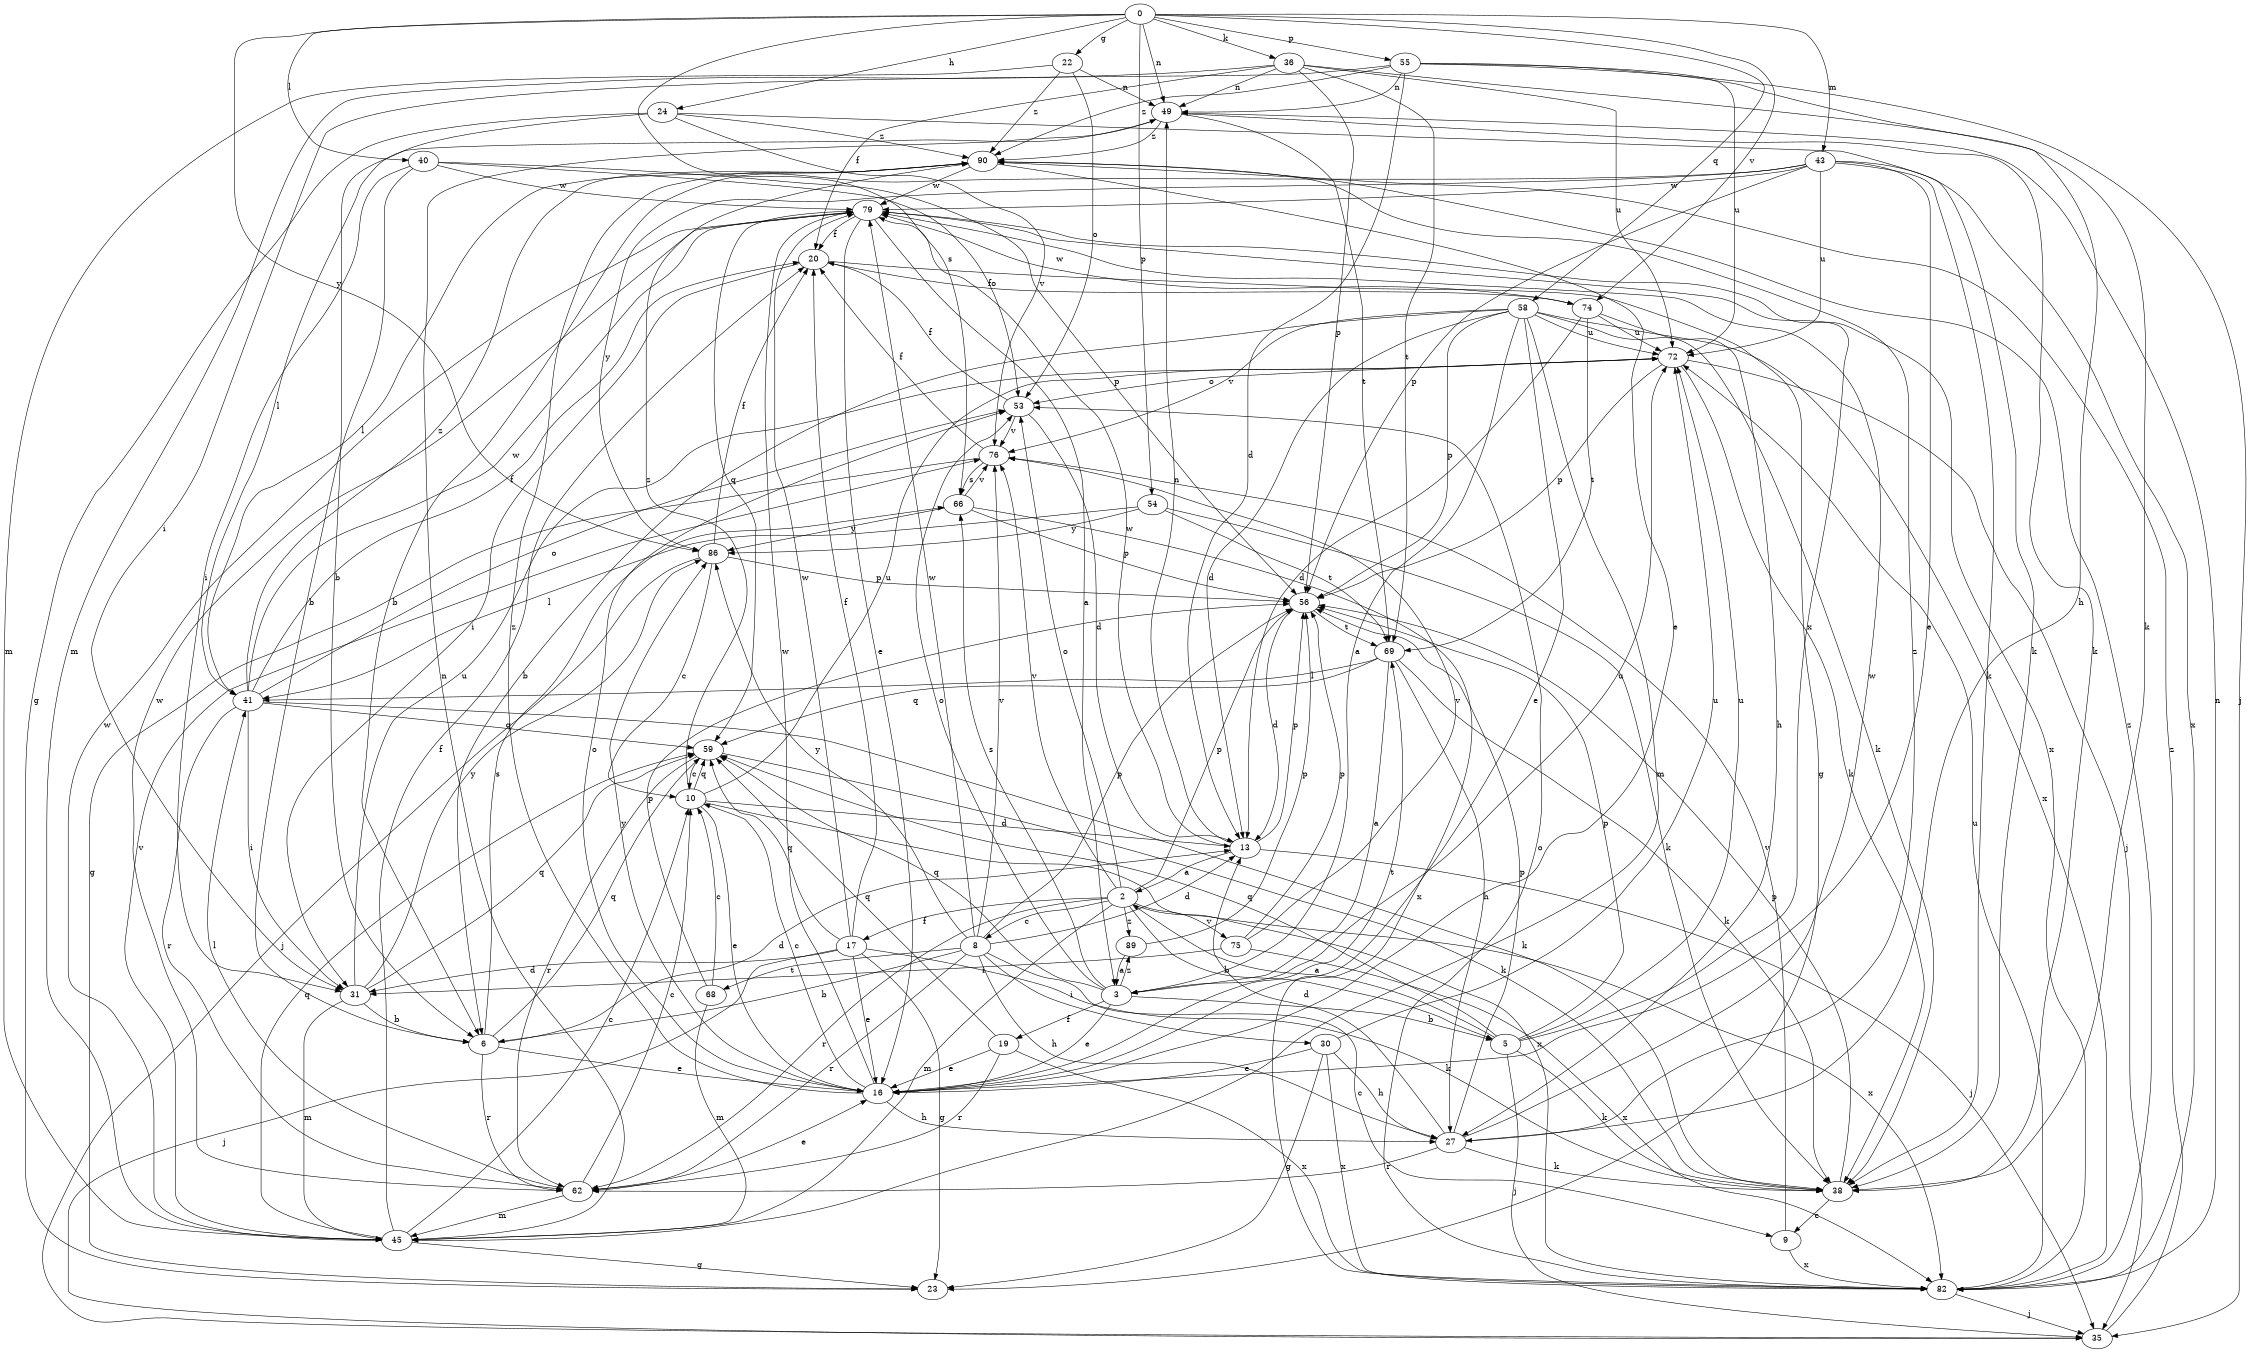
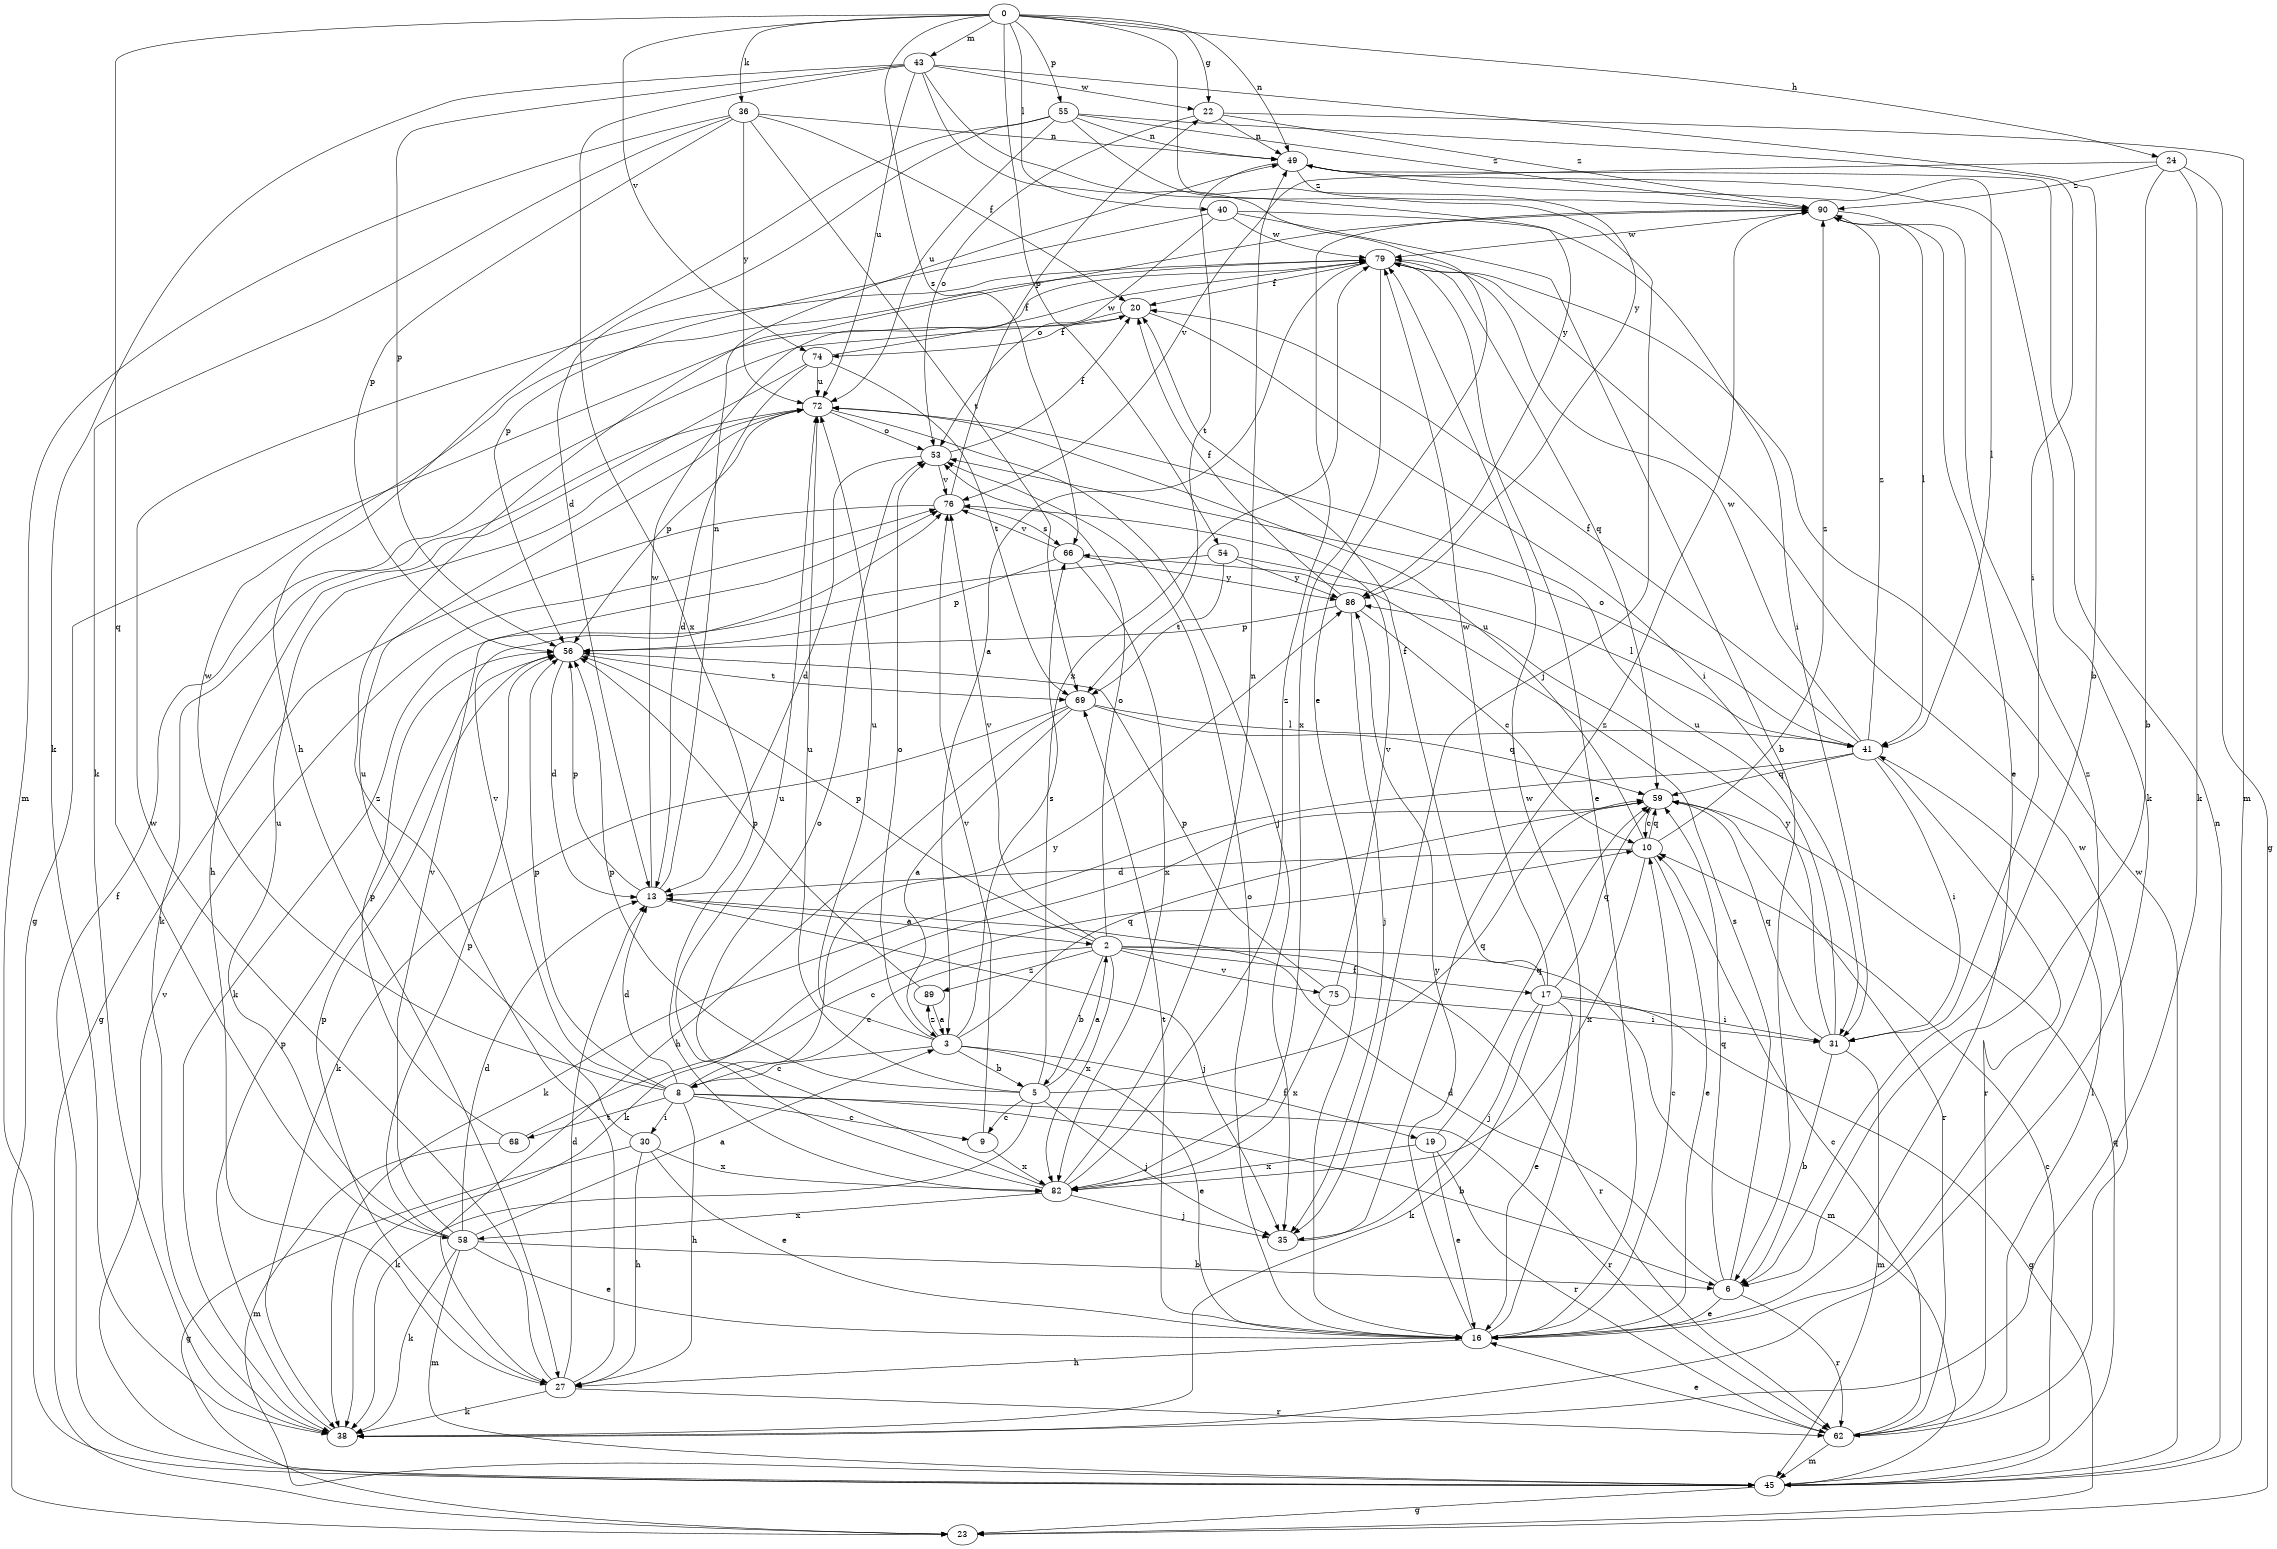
edge "43" -> "79": now "43" -> "22"
edge "36" -> "72": label "u" -> "y"
edge "76" -> "20": now "76" -> "22"
edge "58" -> "82": reversed
edge "17" -> "31": label "d" -> "i"
edge "3" -> "8": added, label "c"
edge "38" -> "9": now "5" -> "9"
